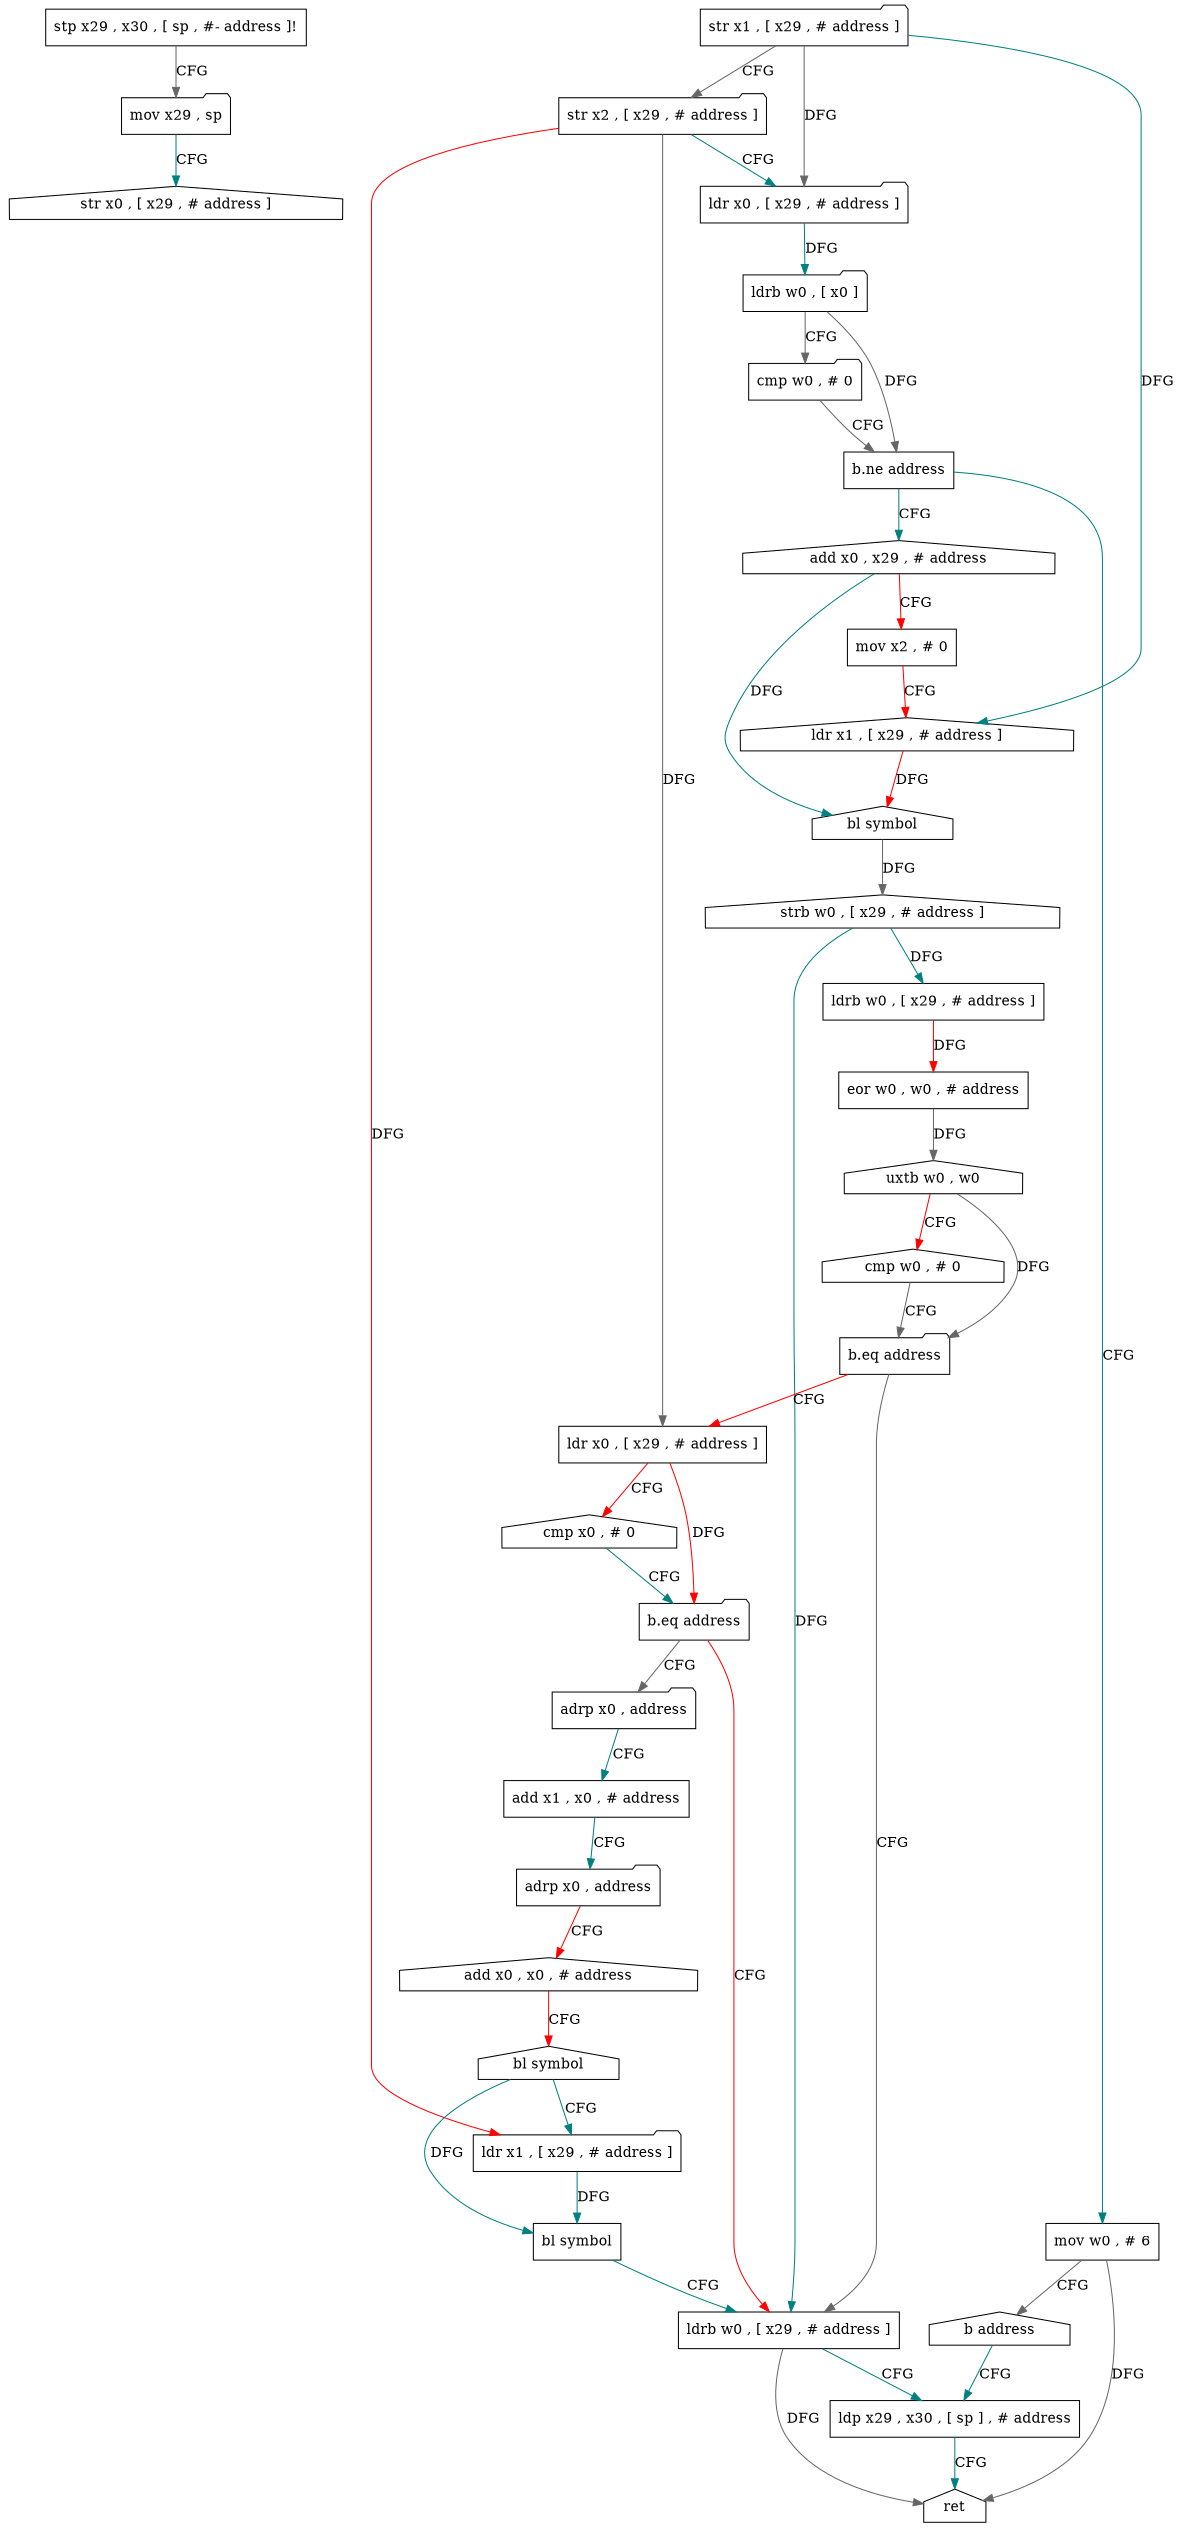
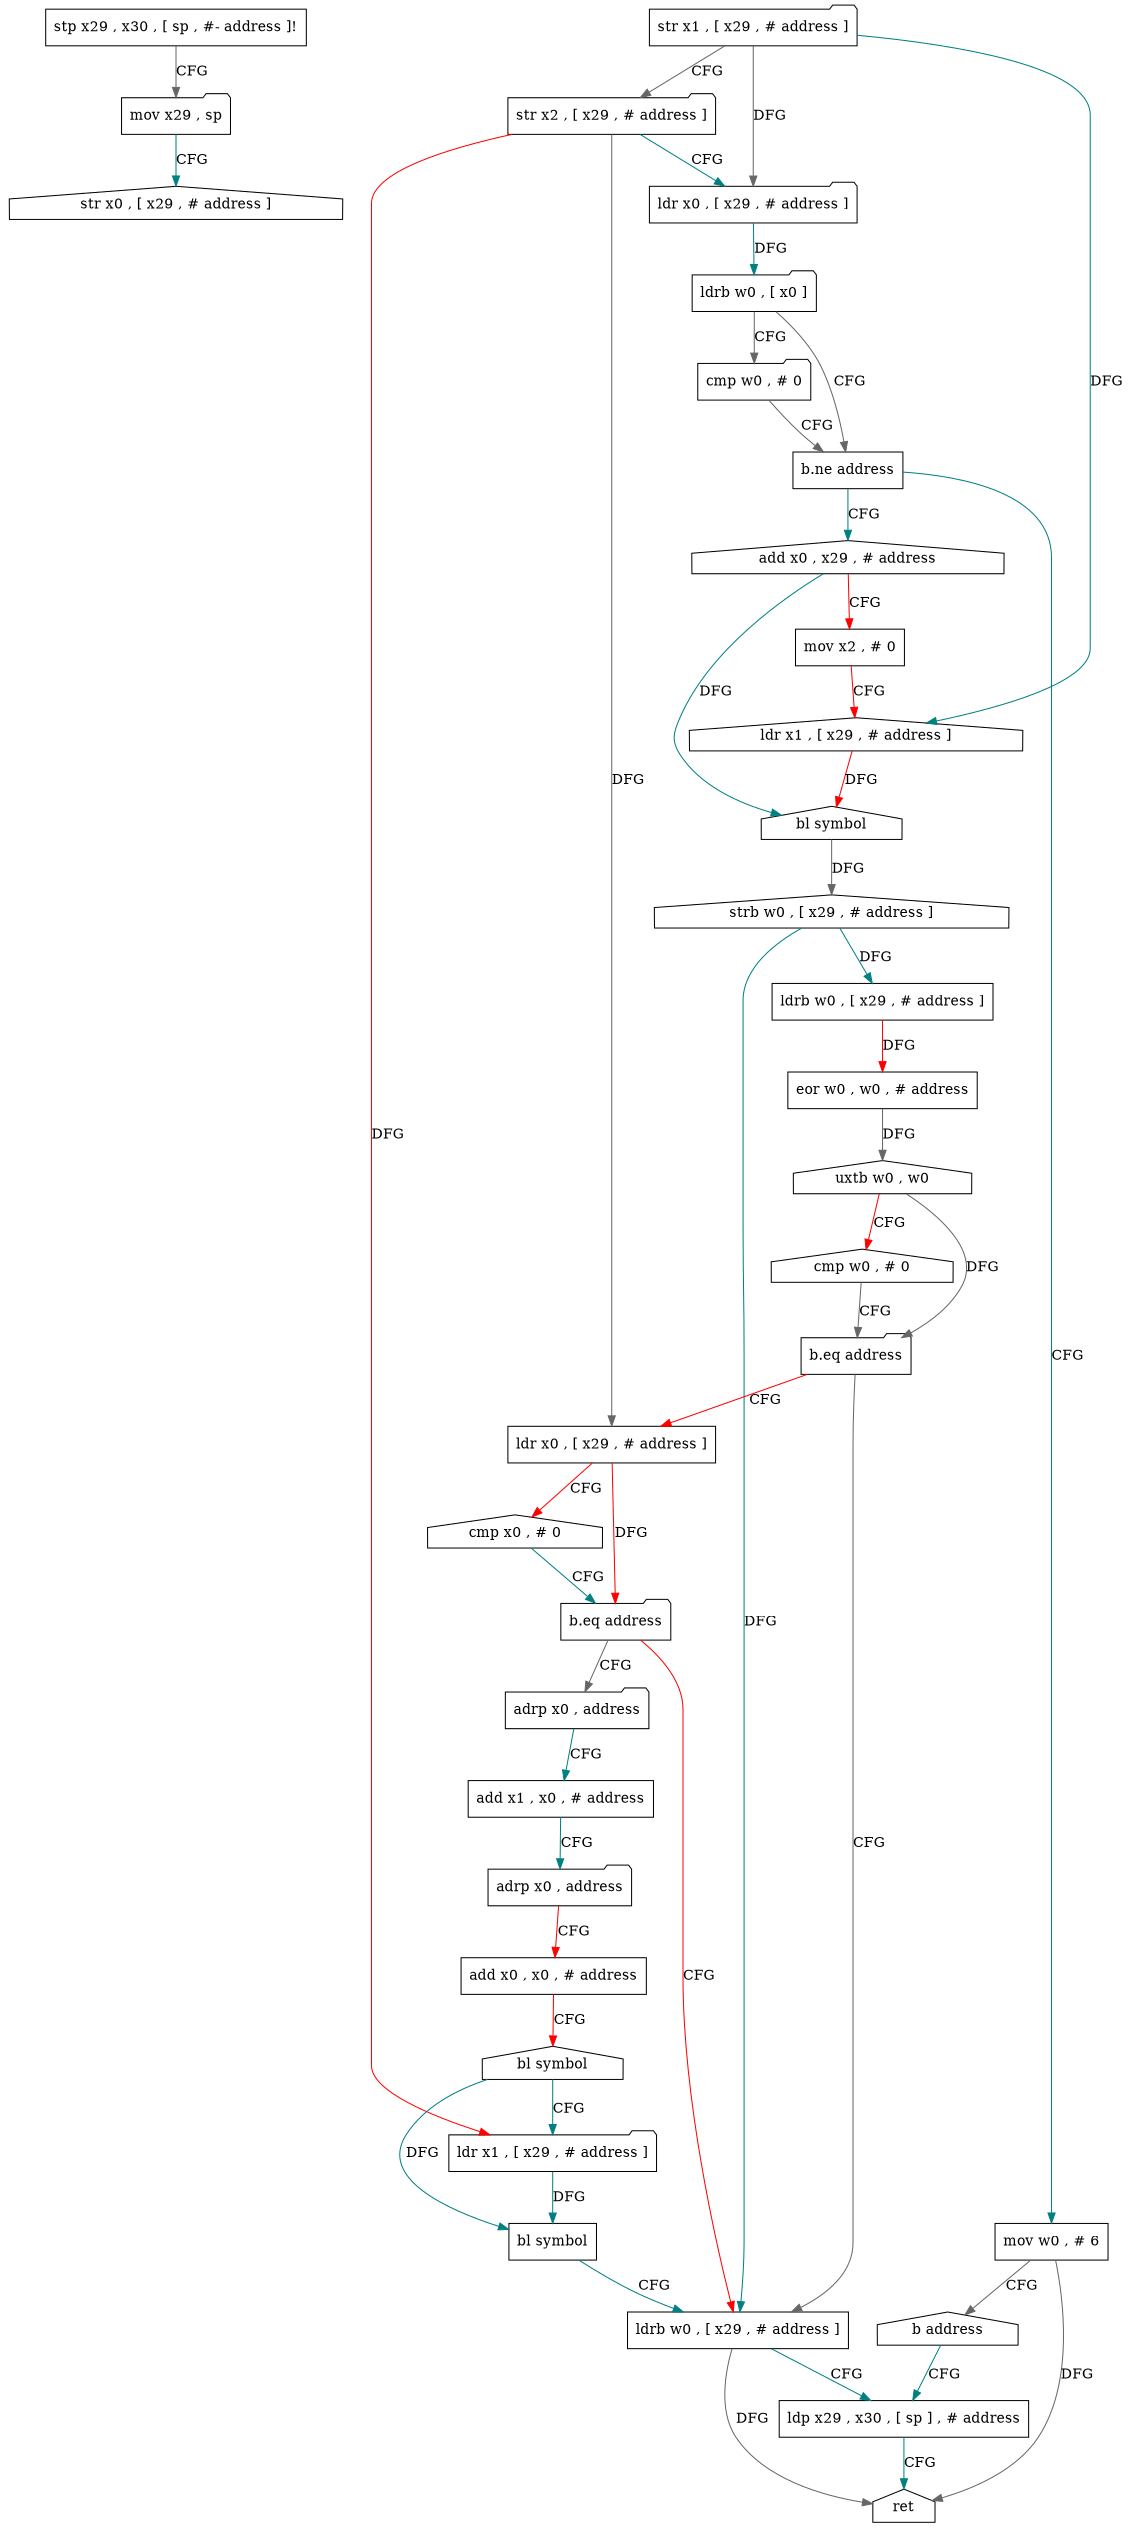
edge "ldrb w0 , [ x0 ]" -> "b.ne address": label "DFG" -> "CFG"
node "add x0 , x0 , # address": shape house -> box
